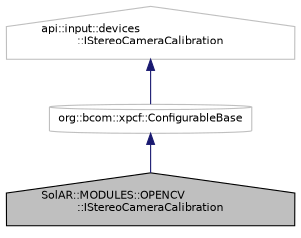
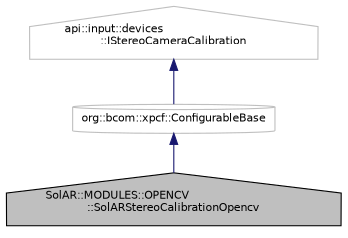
node "SolAR::MODULES::OPENCV ::IStereoCameraCalibration": label "SolAR::MODULES::OPENCV ::IStereoCameraCalibration" -> "SolAR::MODULES::OPENCV ::SolARStereoCalibrationOpencv"
